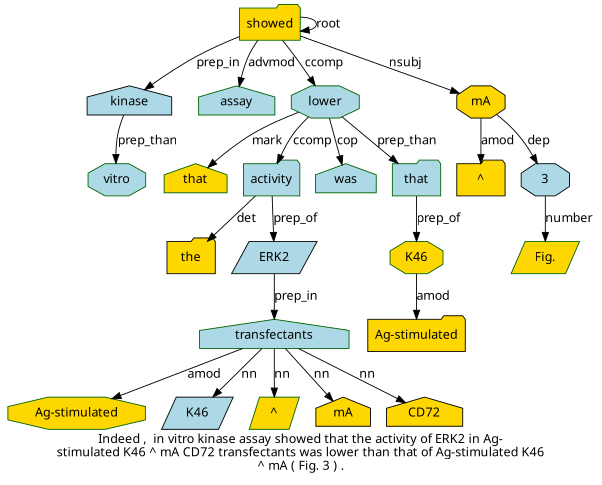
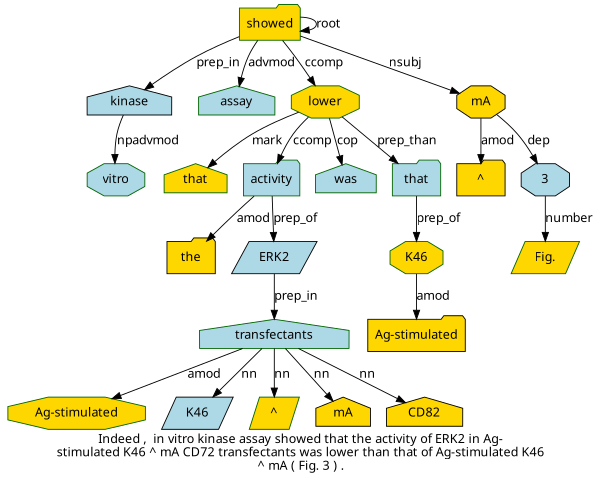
node "lower": fillcolor lightblue -> gold
edge "kinase" -> "vitro": label "prep_than" -> "npadvmod"
edge "activity" -> "the": label "det" -> "amod"
node "CD72": label "CD72" -> "CD82"
